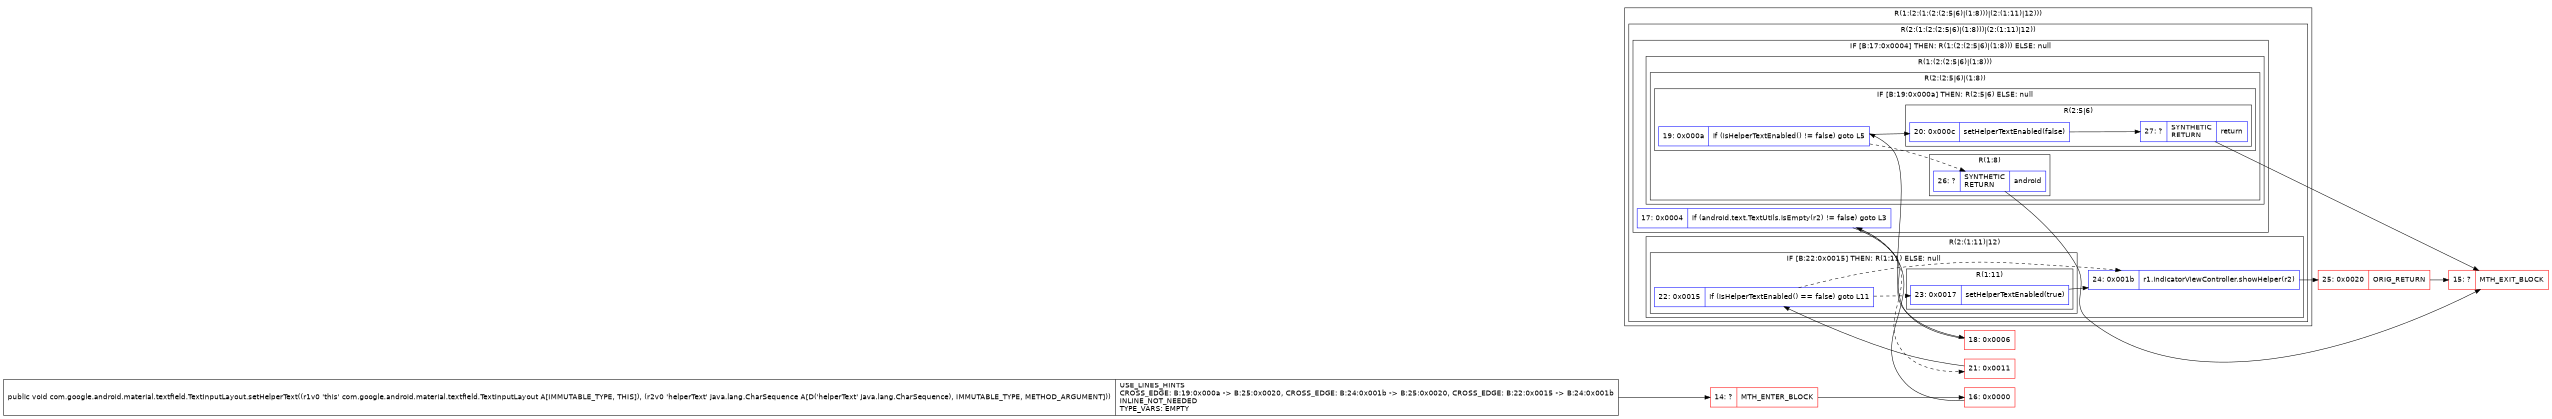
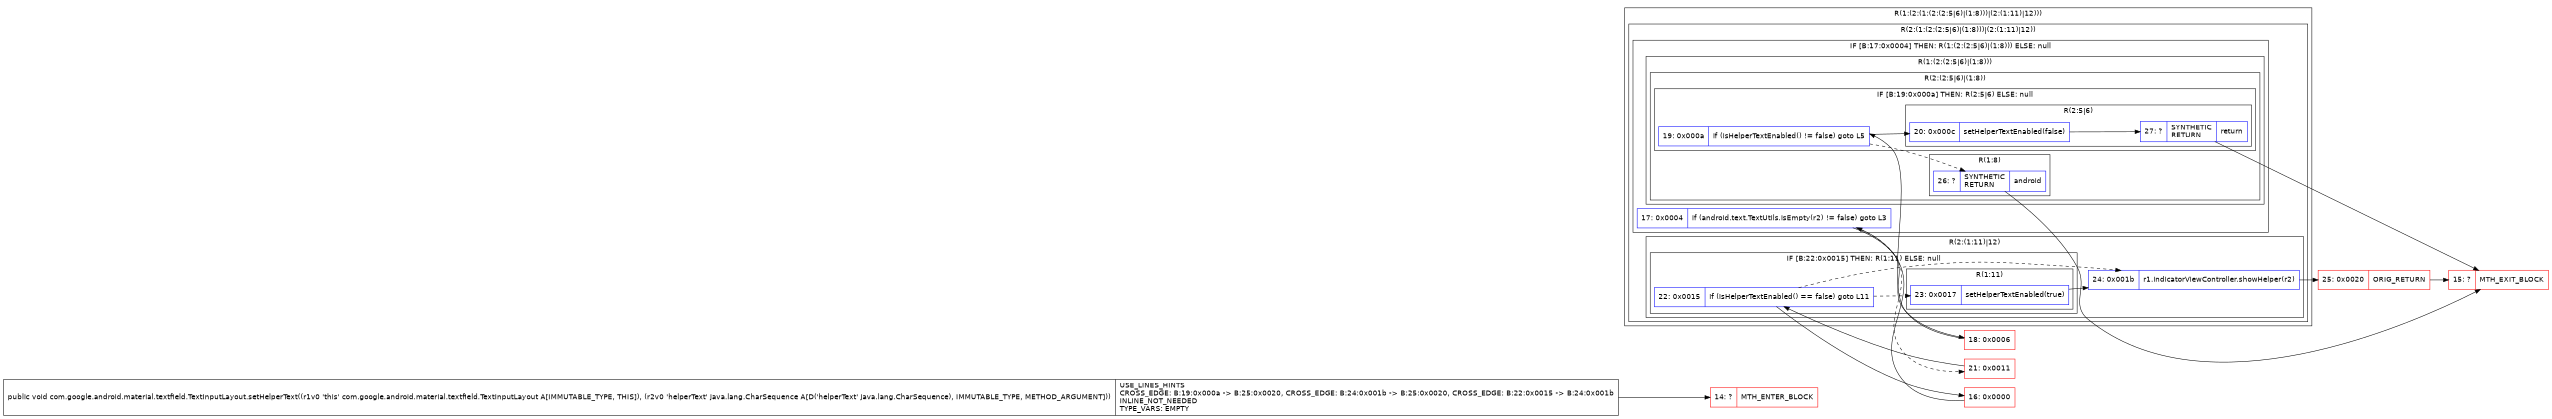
edge "14: ?" -> "16: 0x0000": now "22: 0x0015" -> "16: 0x0000"
